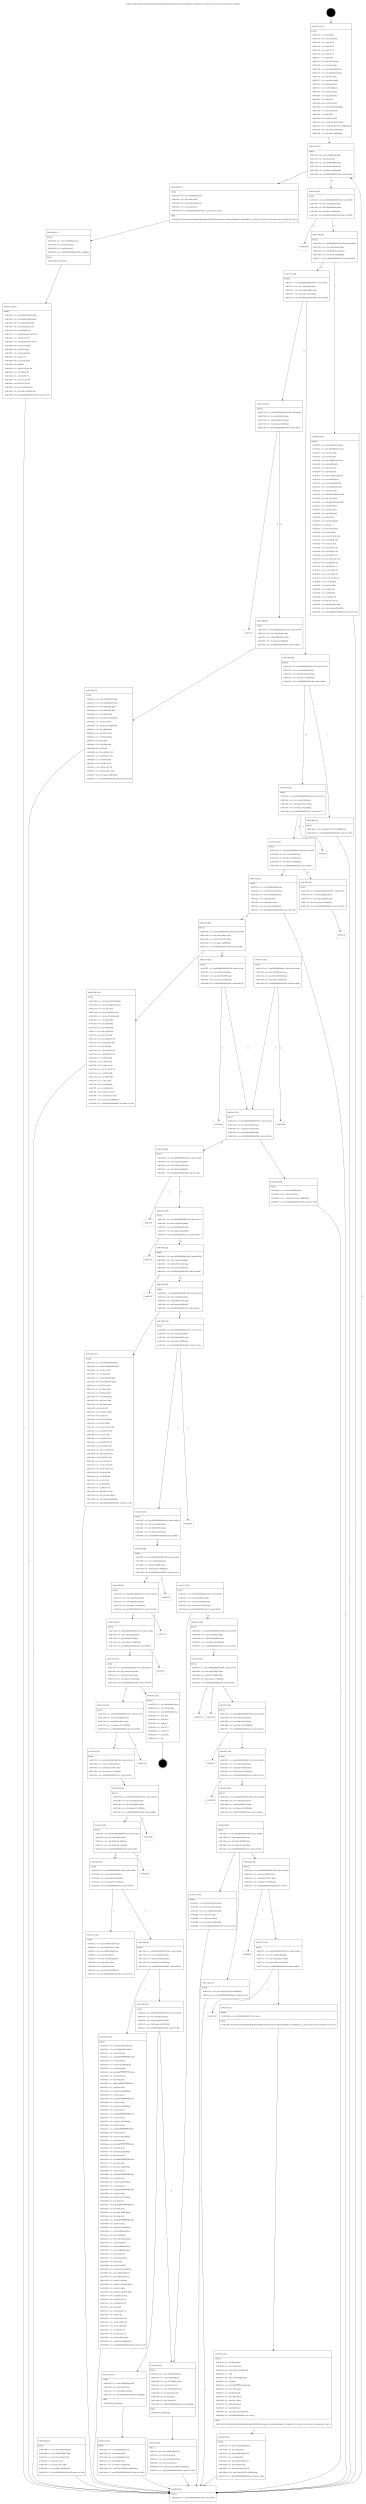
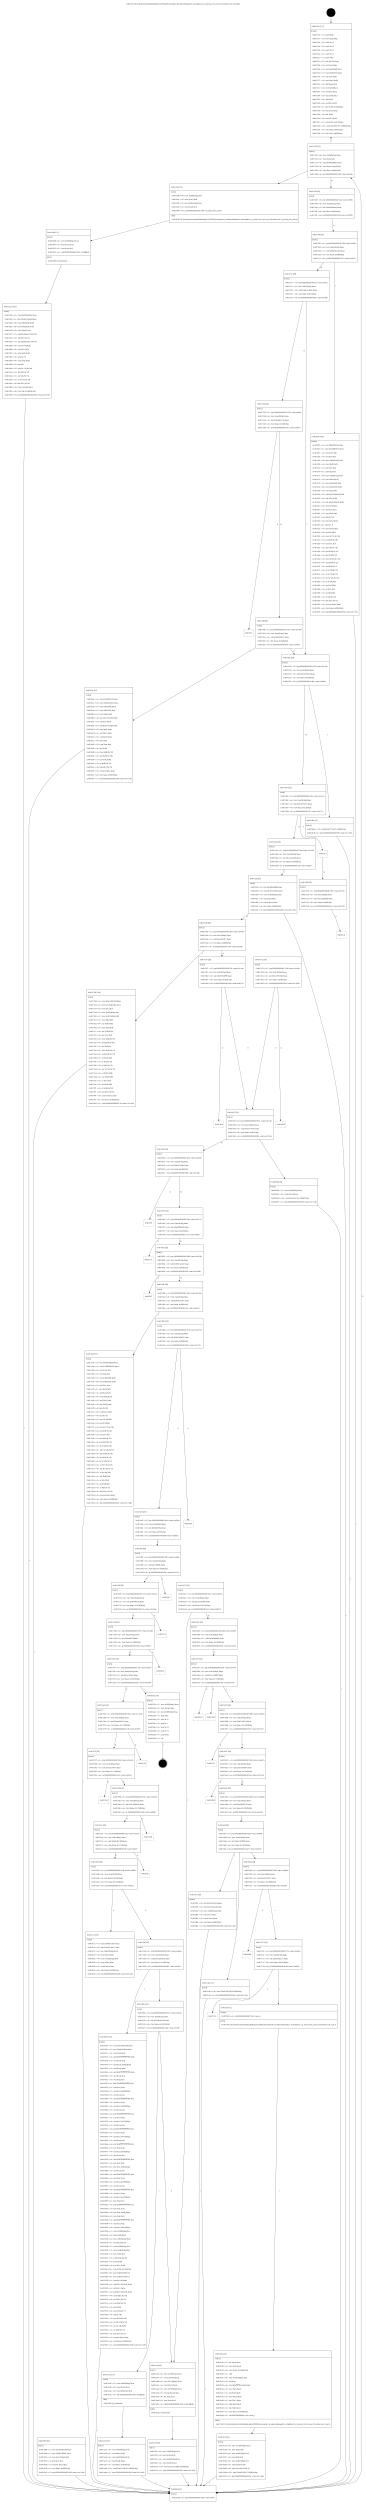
edge "0x401250 [111]" -> "0x4012bf [32]": reversed
node "0x402344": removed
edge "0x40134f [28]" -> "0x40136b [28]": added, label "14"
edge "0x4013a3 [28]" -> "0x4013bf [28]": now "0x4019c1" -> "0x4013bf [28]"
edge "0x40149f [28]" -> "0x4014bb [28]": removed, label "9"
node "0x401a33": added
edge "0x4016b3 [28]" -> "0x4016cf [28]": added, label "2"
